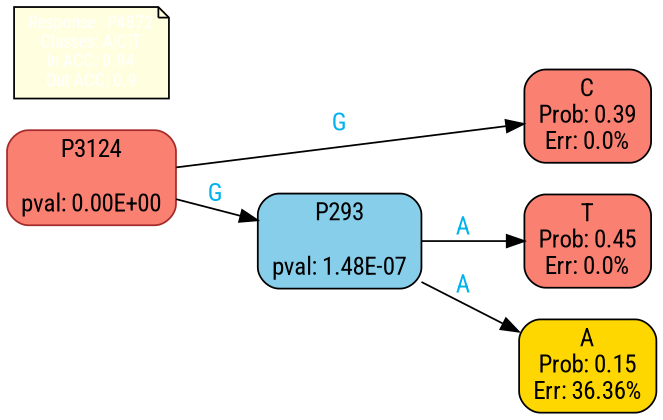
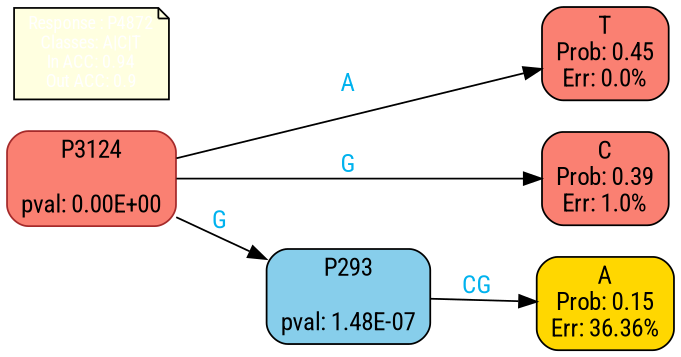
node "C Prob: 0.39 Err: 0.0%": label "C Prob: 0.39 Err: 0.0%" -> "C Prob: 0.39 Err: 1.0%"
edge "P293 pval: 1.48E-07" -> "T Prob: 0.45 Err: 0.0%": now "P3124 pval: 0.00E+00" -> "T Prob: 0.45 Err: 0.0%"
edge "P293 pval: 1.48E-07" -> "A Prob: 0.15 Err: 36.36%": label "A" -> "CG"
